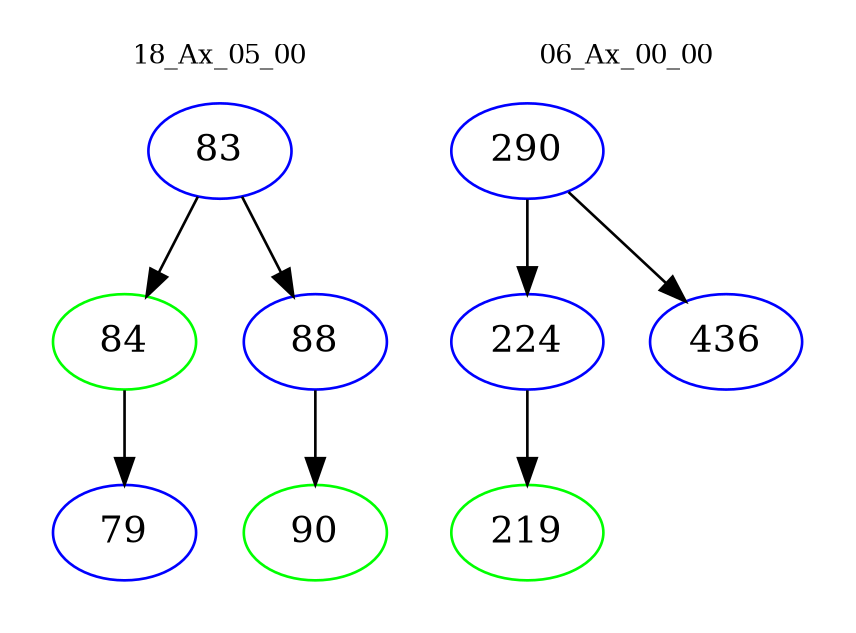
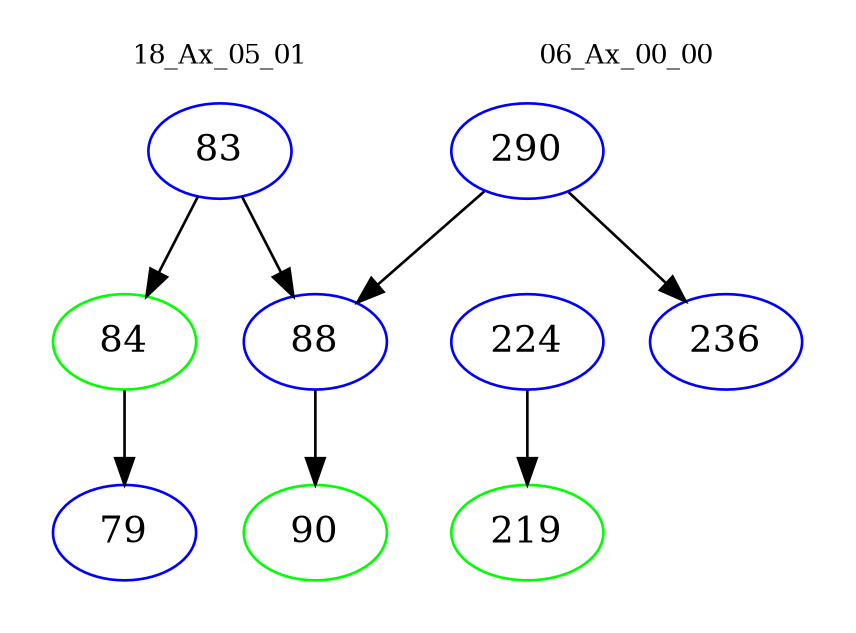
cluster "18_Ax_05_00": label "18_Ax_05_00" -> "18_Ax_05_01"
edge "290" -> "224": now "290" -> "88"
node "436": label "436" -> "236"
